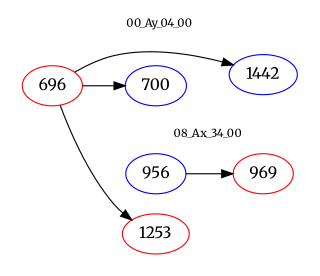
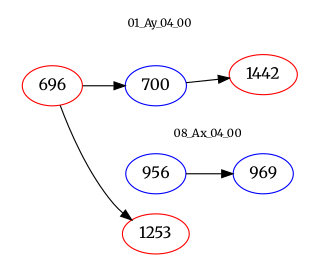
cluster "00_Ay_04_00": label "00_Ay_04_00" -> "01_Ay_04_00"
edge "696" -> "1442": now "700" -> "1442"
node "1442": color blue -> red
cluster "08_Ax_34_00": label "08_Ax_34_00" -> "08_Ax_04_00"
node "969": color red -> blue
